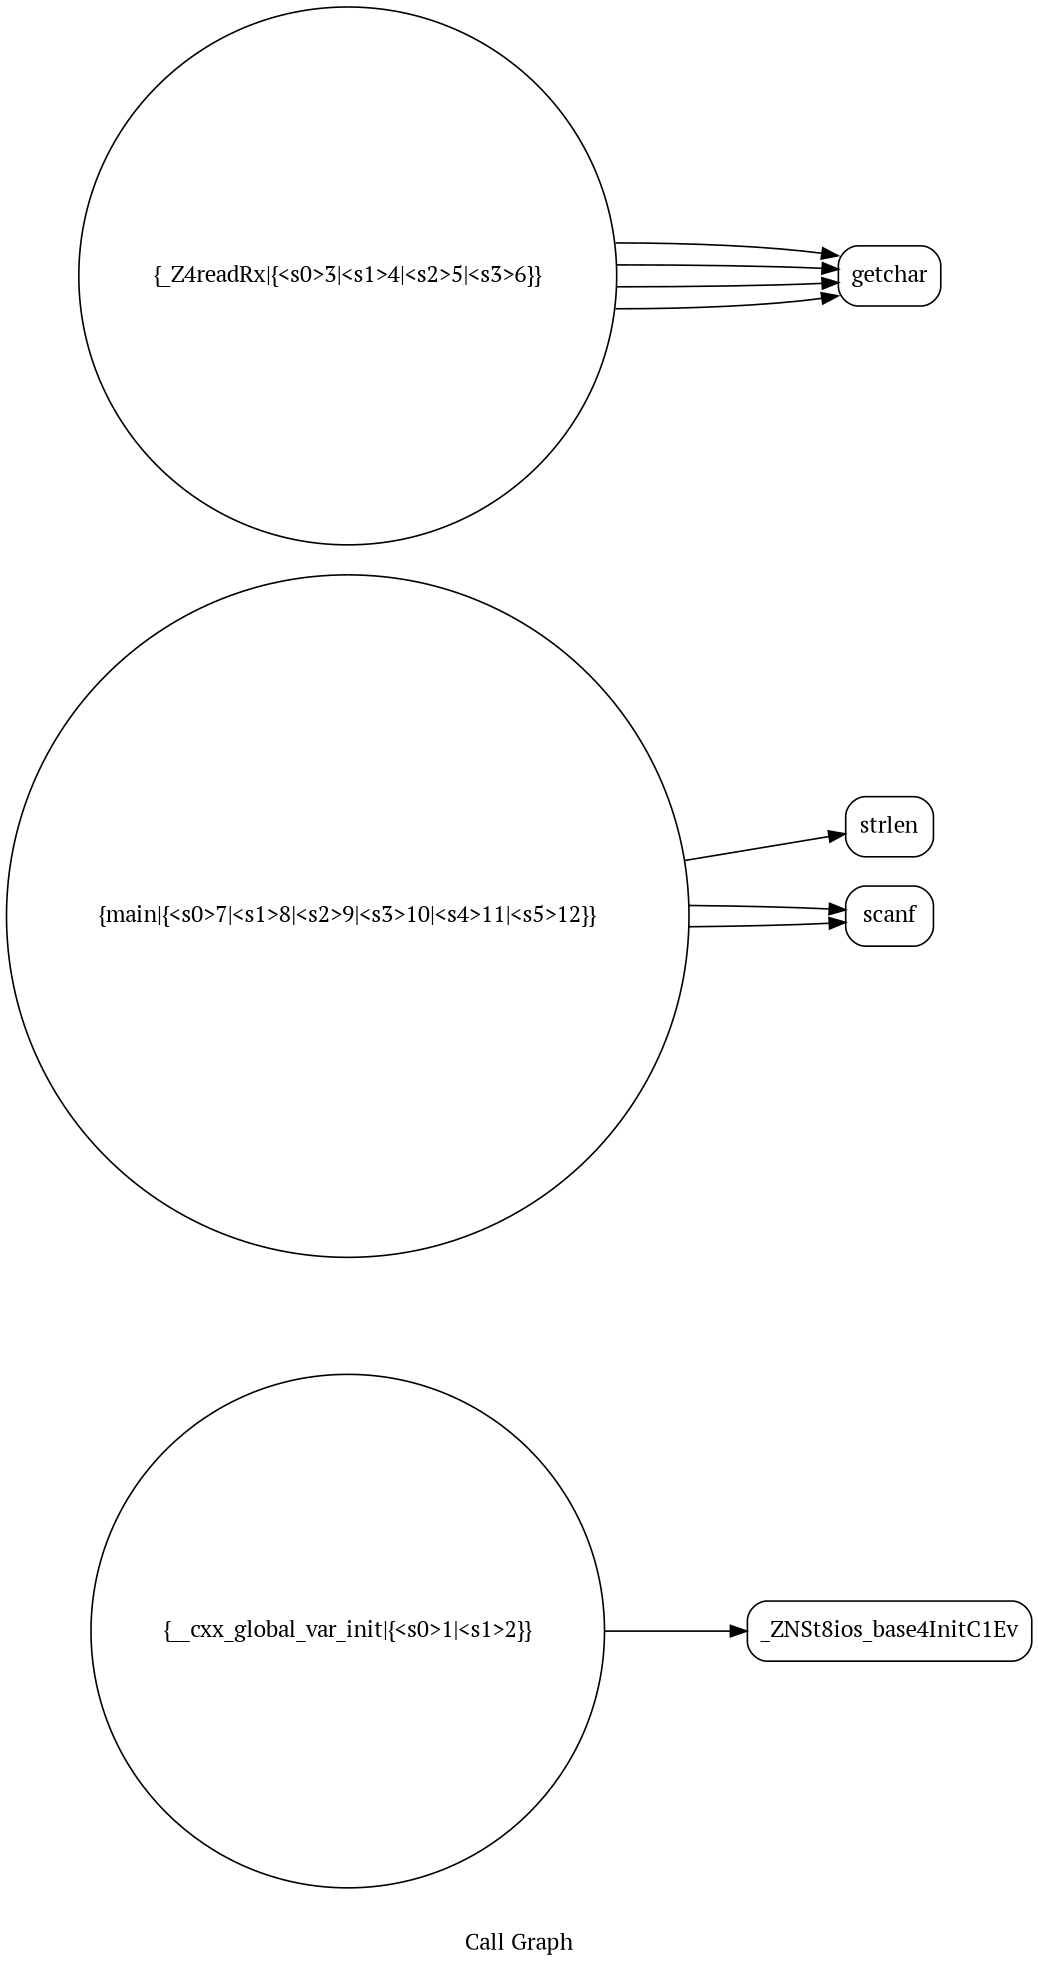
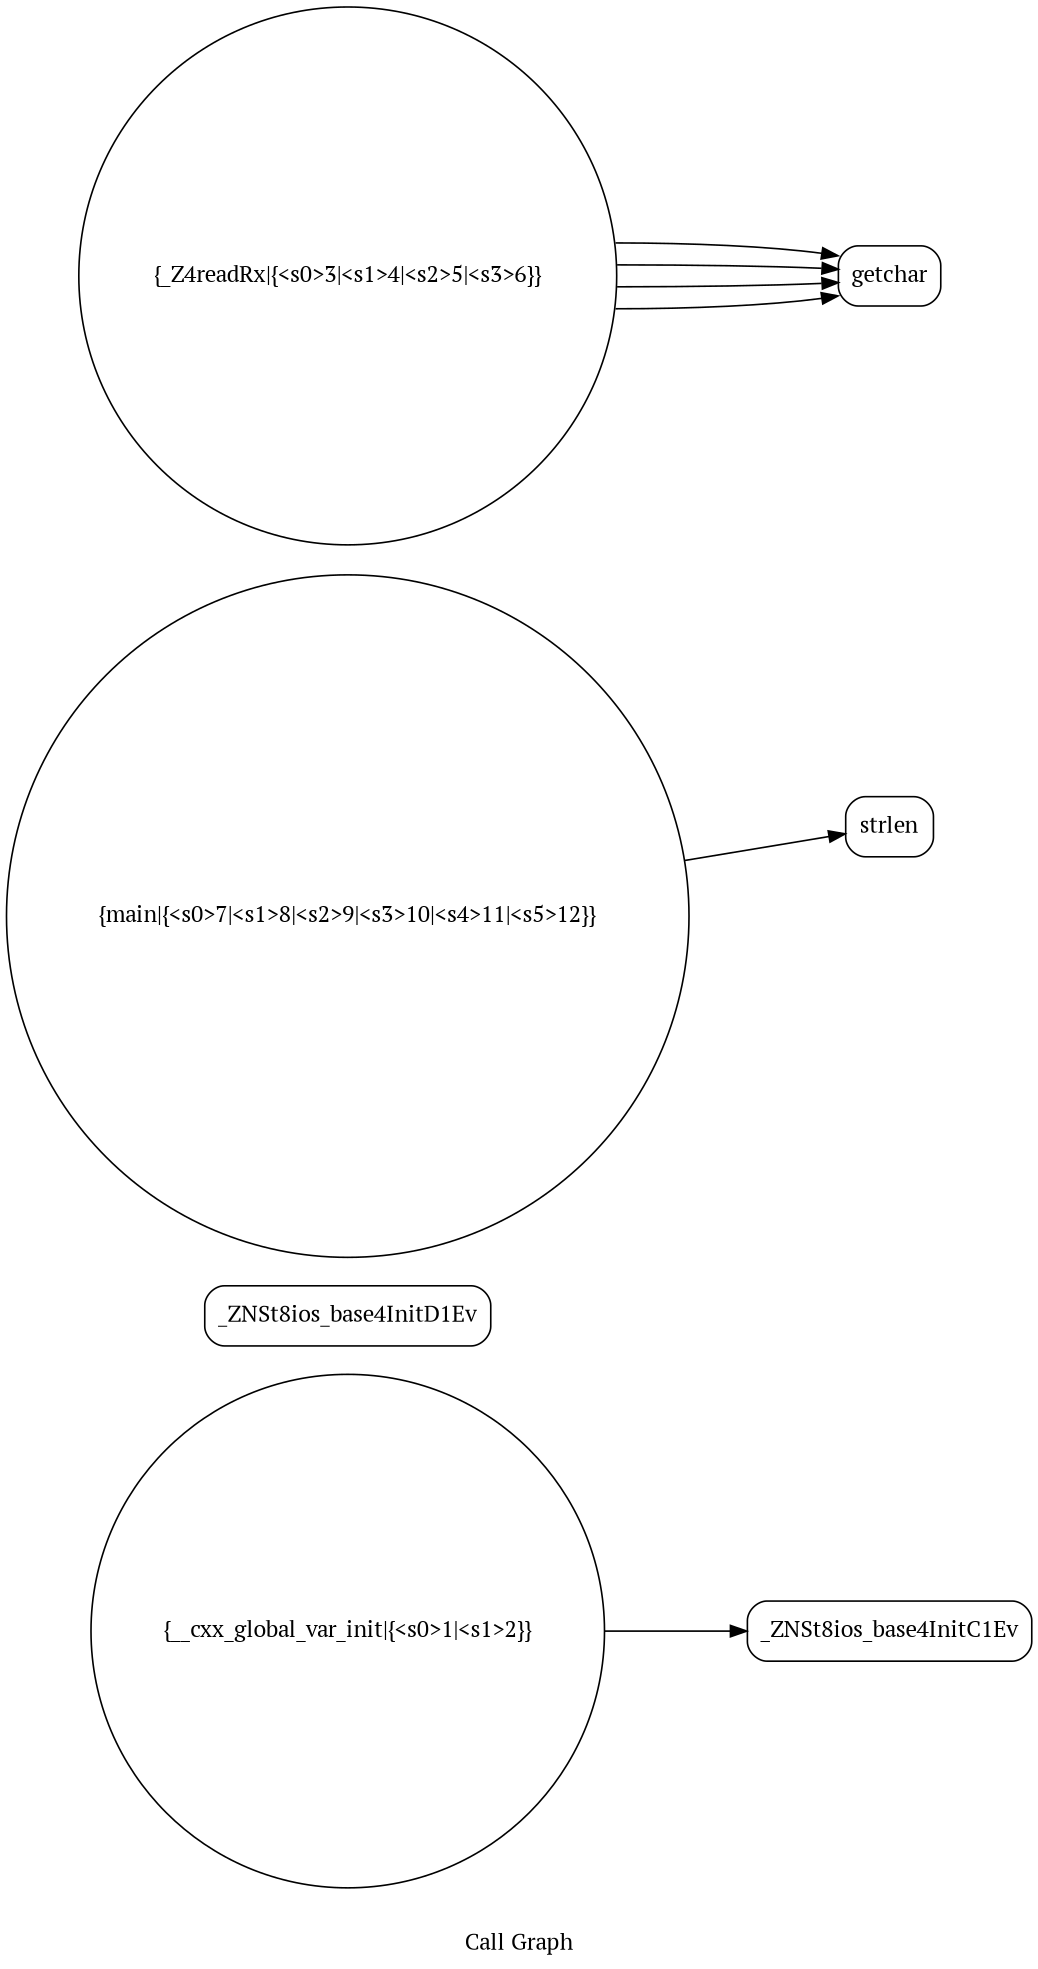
node "scanf": removed
node "_ZNSt8ios_base4InitD1Ev": added
